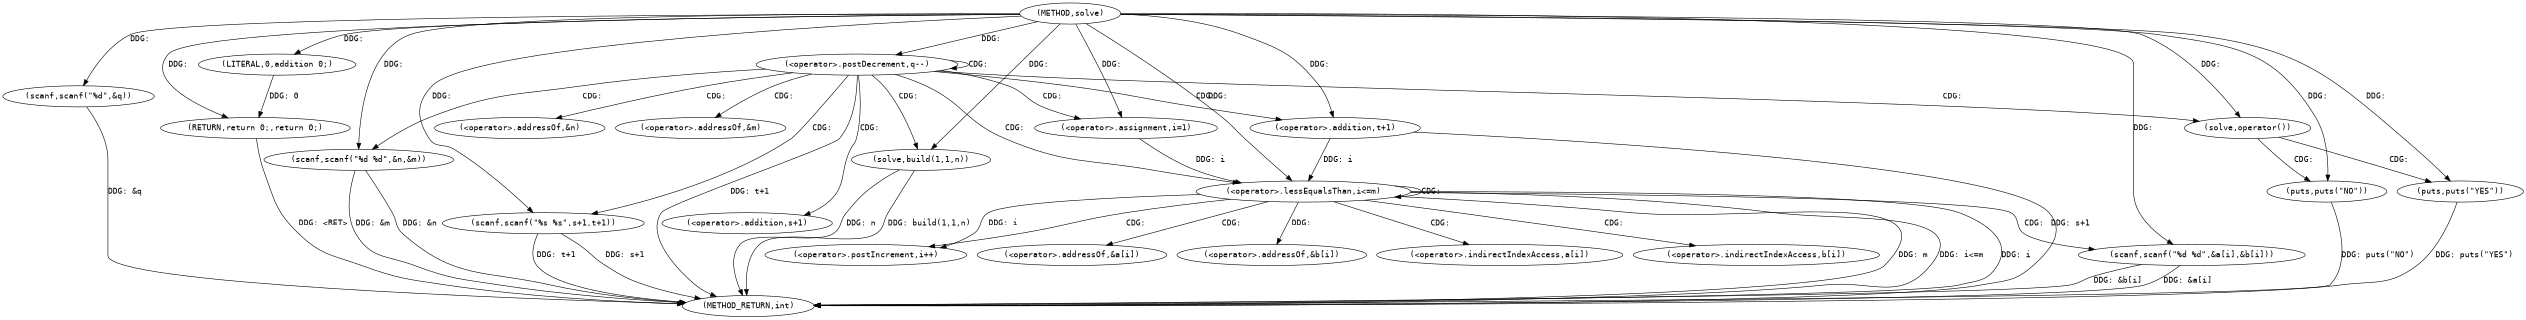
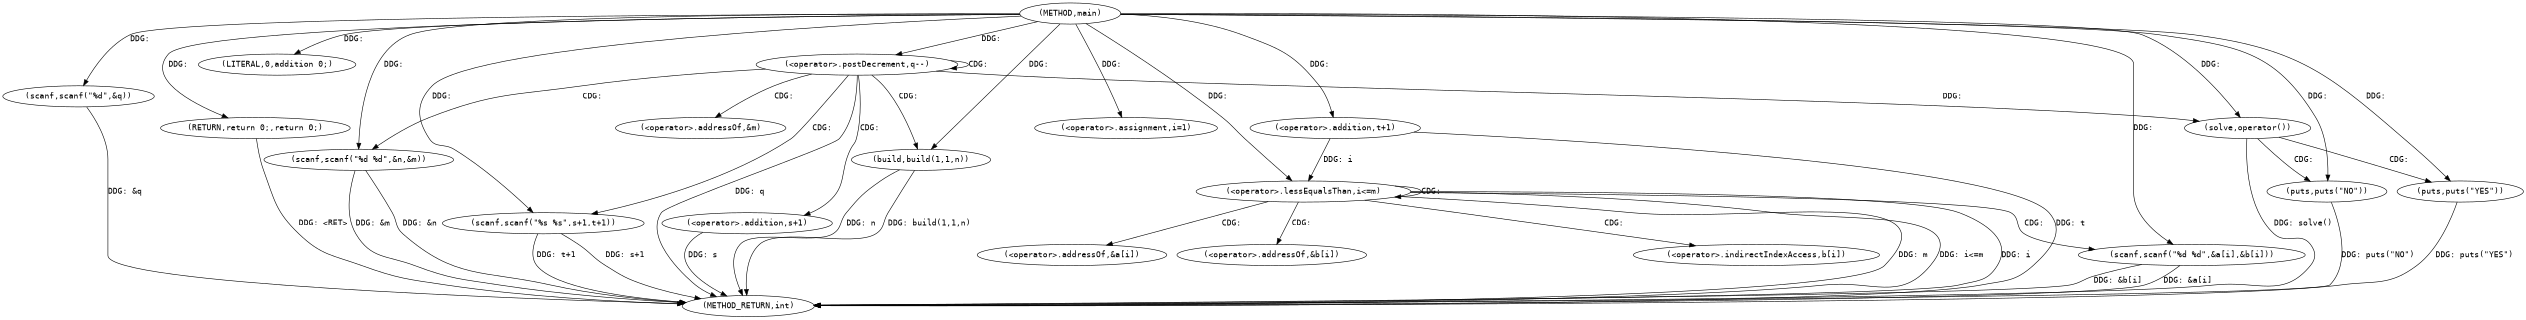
node "(METHOD,solve)": label "(METHOD,solve)" -> "(METHOD,main)"
edge "(<operator>.postDecrement,q--)" -> "(<operator>.assignment,i=1)": removed, label "CDG:"
edge "(<operator>.postDecrement,q--)" -> "(<operator>.addition,t+1)": removed, label "CDG:"
edge "(LITERAL,0,addition 0;)" -> "(RETURN,return 0;,return 0;)": removed, label "DDG: 0"
edge "(<operator>.postDecrement,q--)" -> "(solve,operator())": label "CDG: " -> "DDG: "
node "(<operator>.addressOf,&n)": removed
edge "(<operator>.postDecrement,q--)" -> "(<operator>.lessEqualsThan,i<=m)": removed, label "CDG:"
node "(solve,build(1,1,n))": label "(solve,build(1,1,n))" -> "(build,build(1,1,n))"
edge "(<operator>.assignment,i=1)" -> "(<operator>.lessEqualsThan,i<=m)": removed, label "DDG: i"
edge "(<operator>.postDecrement,q--)" -> "(METHOD_RETURN,int)": label "DDG: t+1" -> "DDG: q"
edge "(<operator>.lessEqualsThan,i<=m)" -> "(<operator>.addressOf,&b[i])": label "DDG: " -> "CDG: "
edge "(<operator>.addition,t+1)" -> "(METHOD_RETURN,int)": label "DDG: s+1" -> "DDG: t"
node "(<operator>.postIncrement,i++)": removed
node "(<operator>.indirectIndexAccess,a[i])": removed
edge "(<operator>.addition,s+1)" -> "(METHOD_RETURN,int)": added, label "DDG: s"
edge "(solve,operator())" -> "(METHOD_RETURN,int)": added, label "DDG: solve()"
